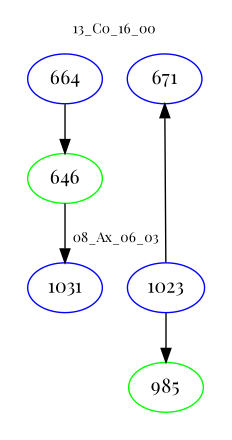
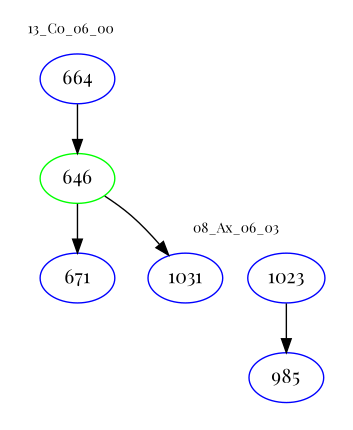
cluster "13_C0_16_00": label "13_C0_16_00" -> "13_C0_06_00"
edge "1023" -> "671": now "646" -> "671"
node "985": color green -> blue
